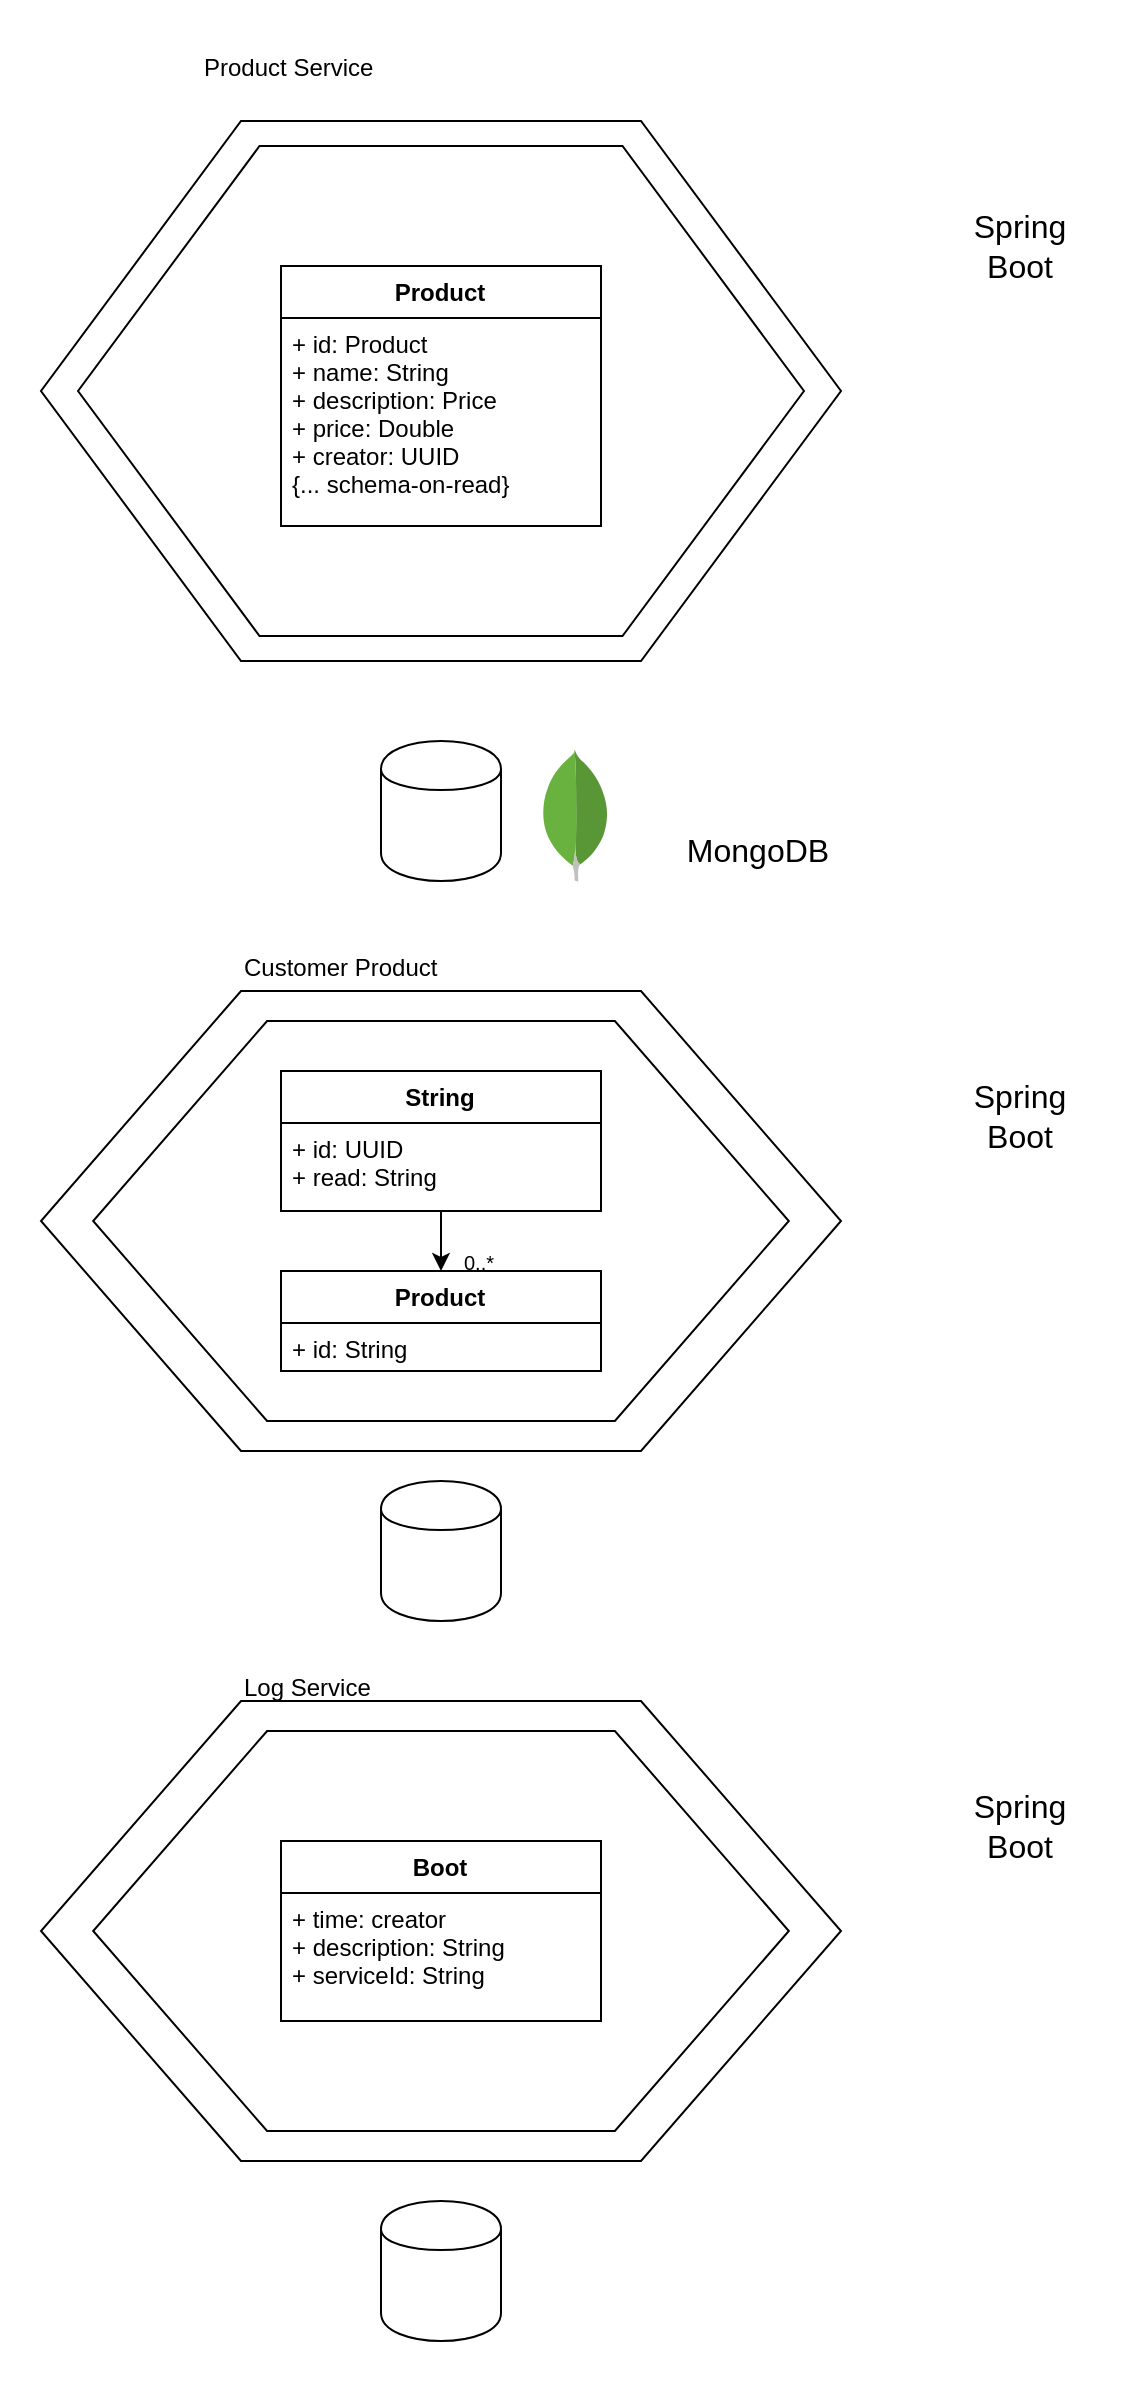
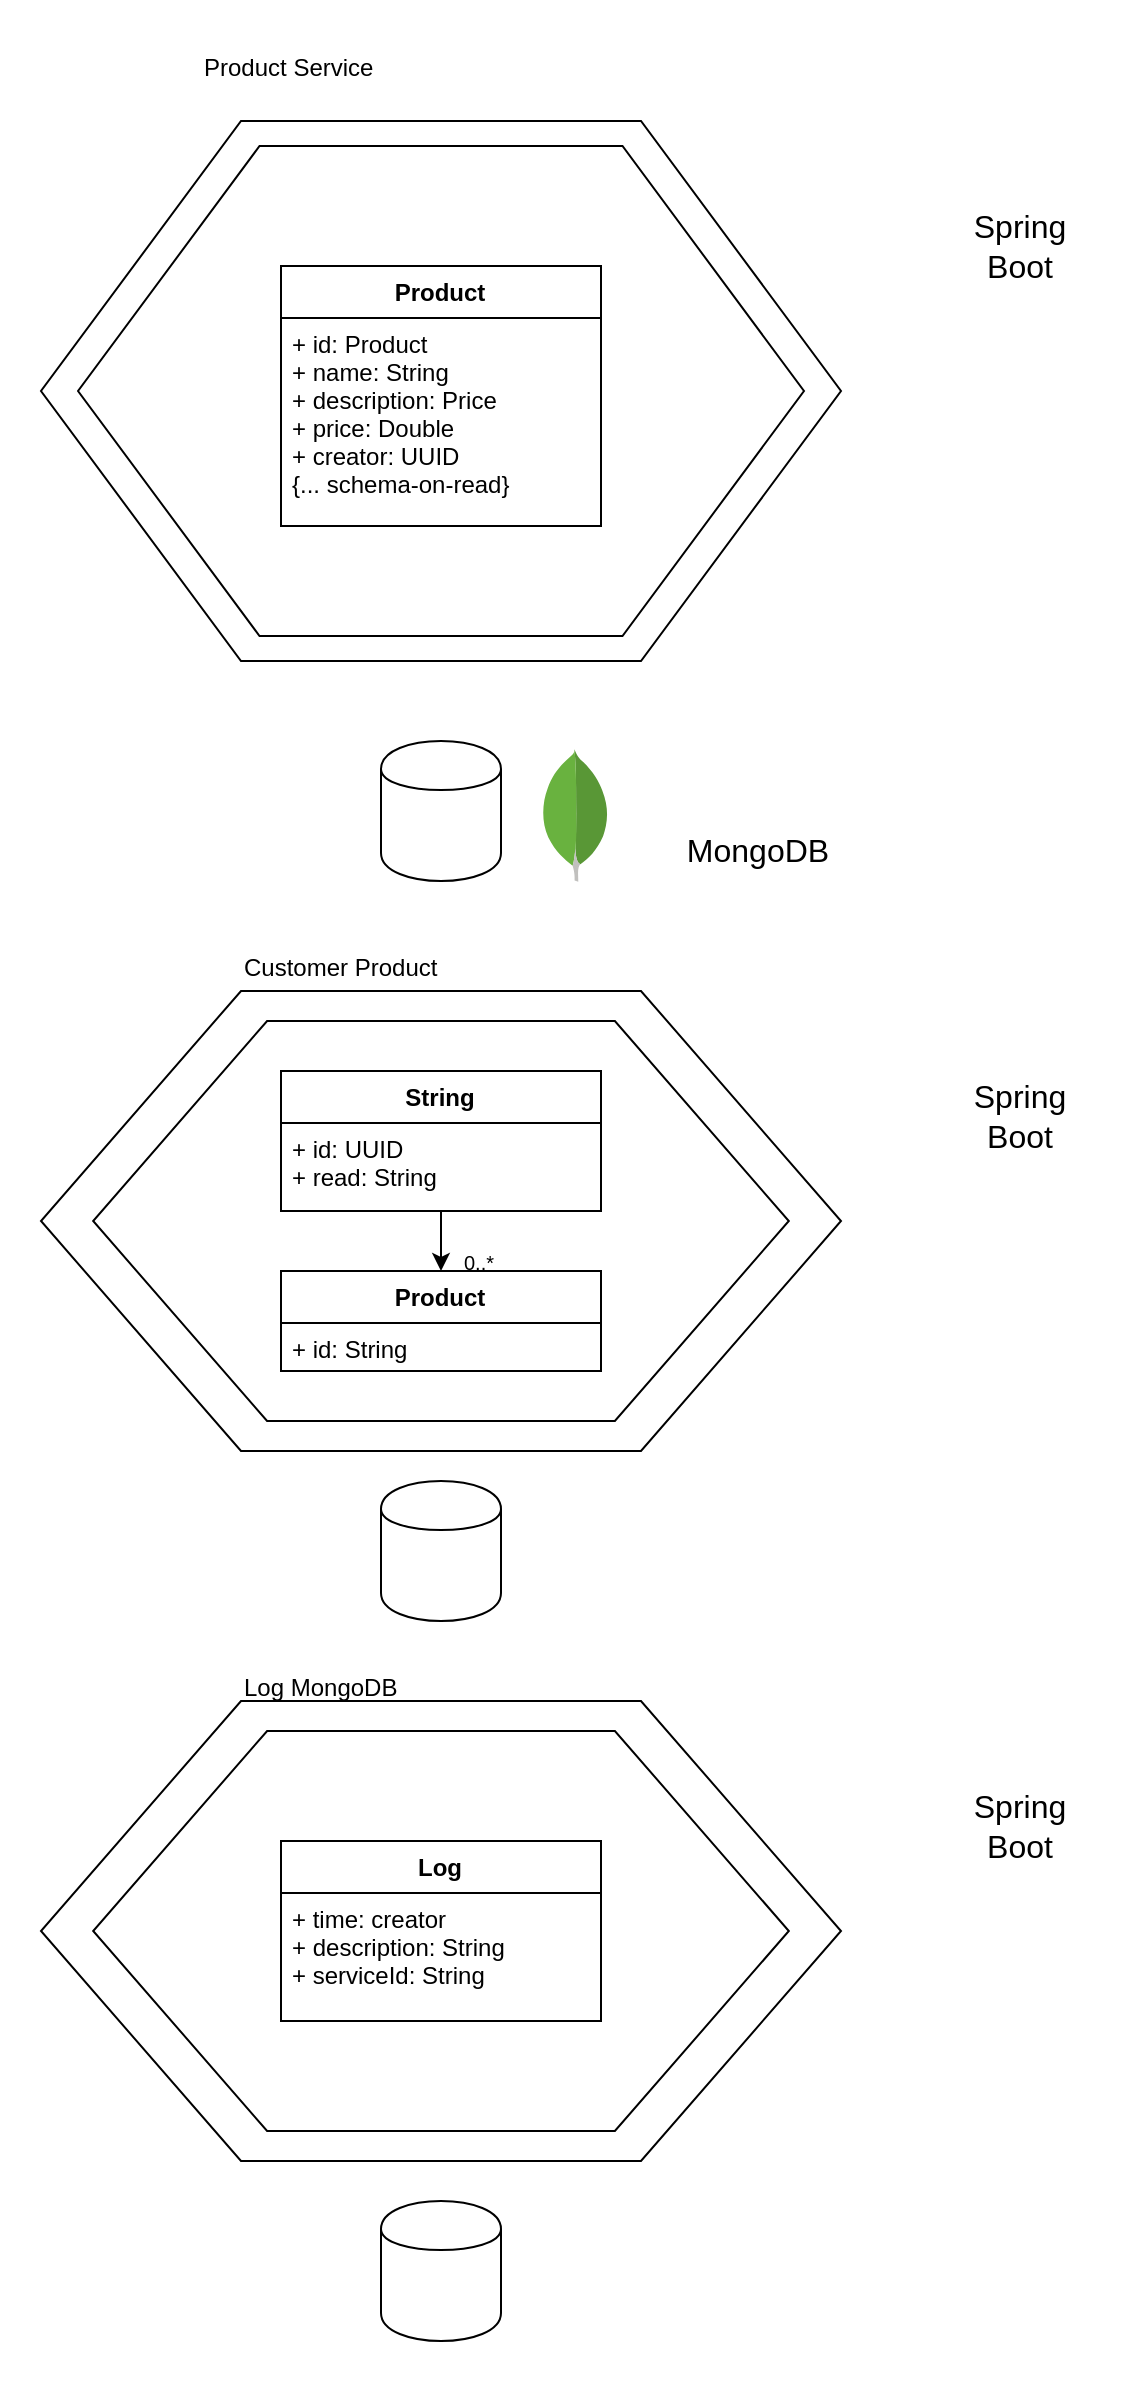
node "Log Service": label "Log Service" -> "Log MongoDB"
node "Boot": label "Boot" -> "Log"
